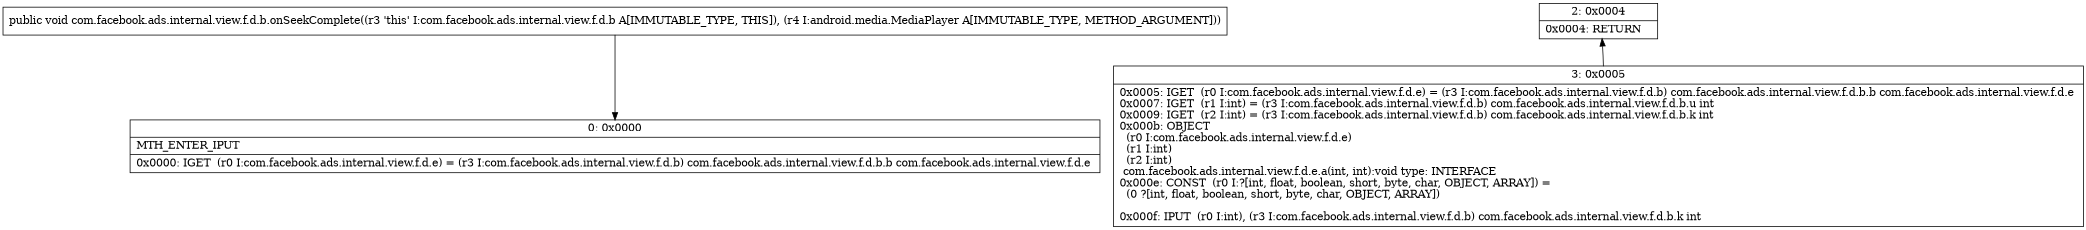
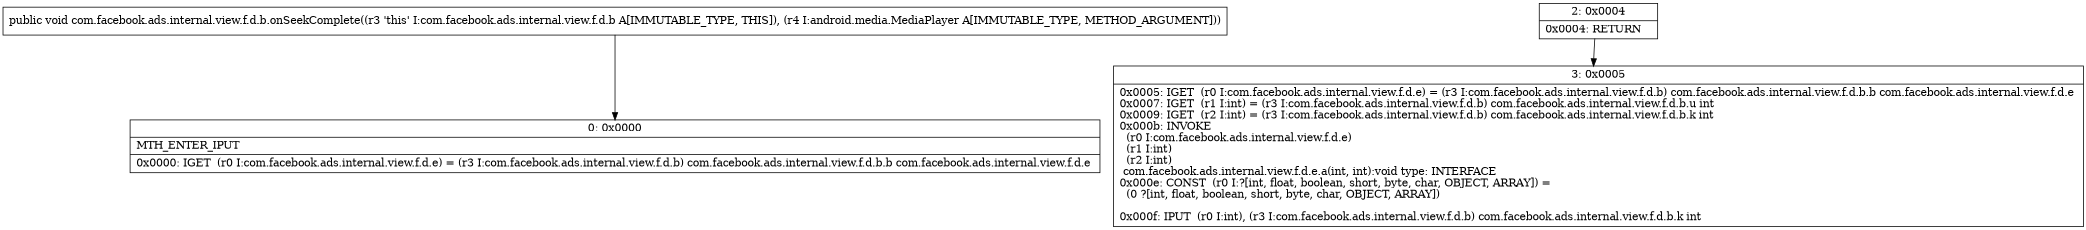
edge "3: 0x0005" -> "2: 0x0004": reversed
node "3: 0x0005": text "0x000b: OBJECT" -> "0x000b: INVOKE"
